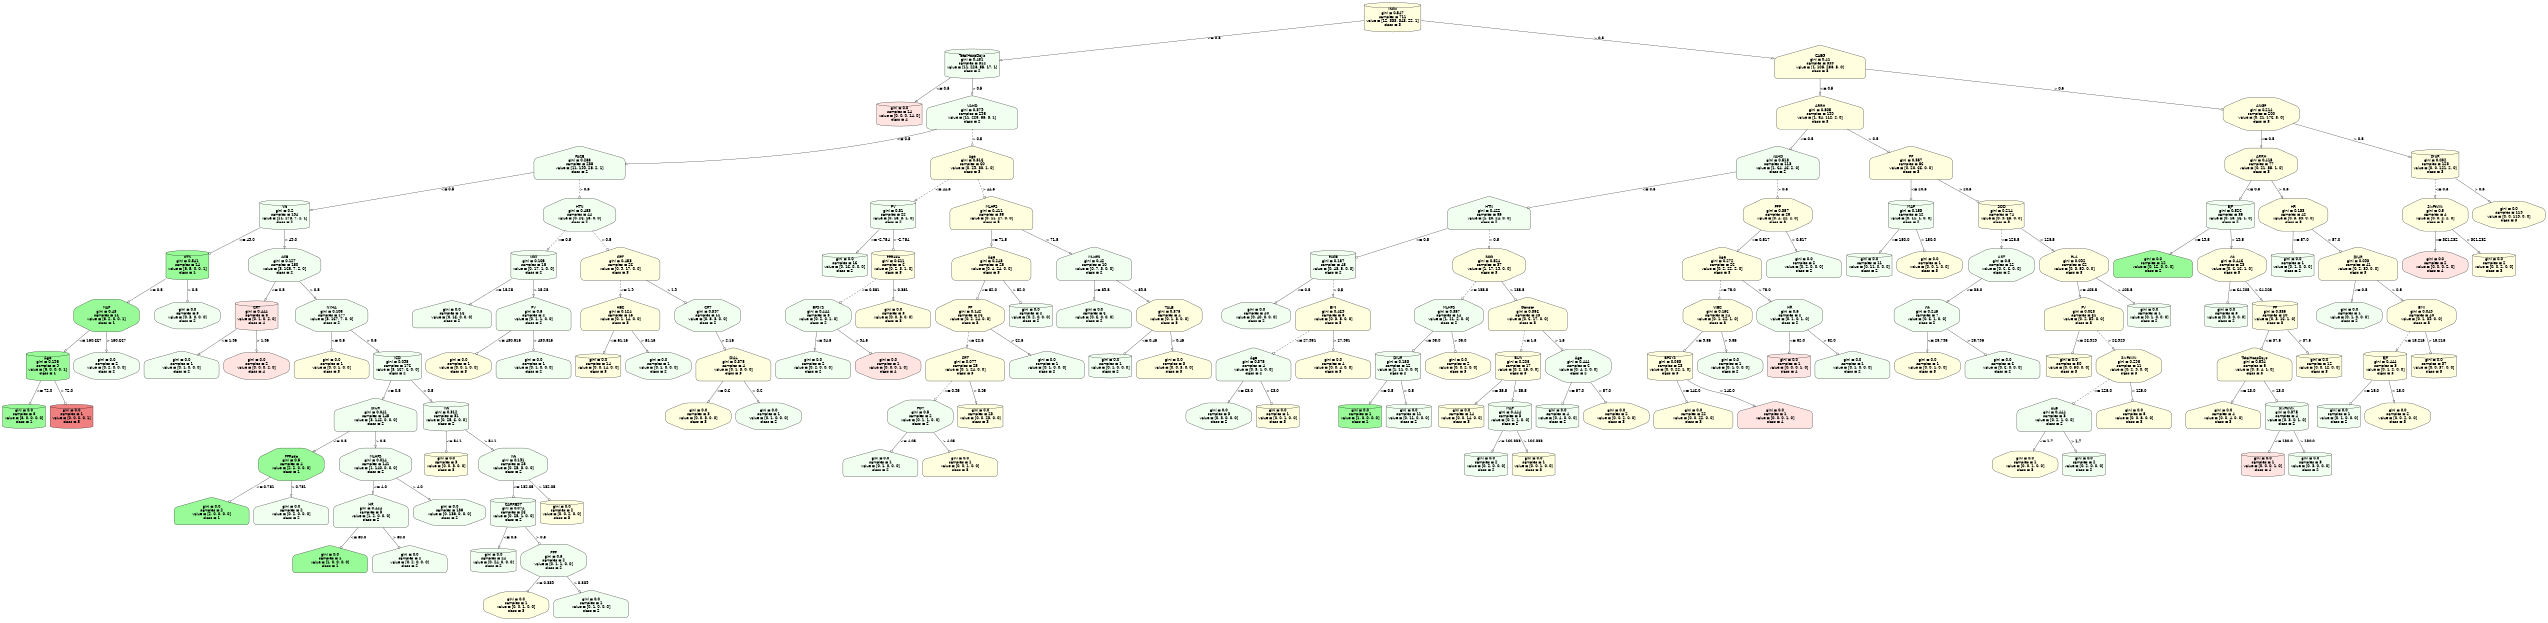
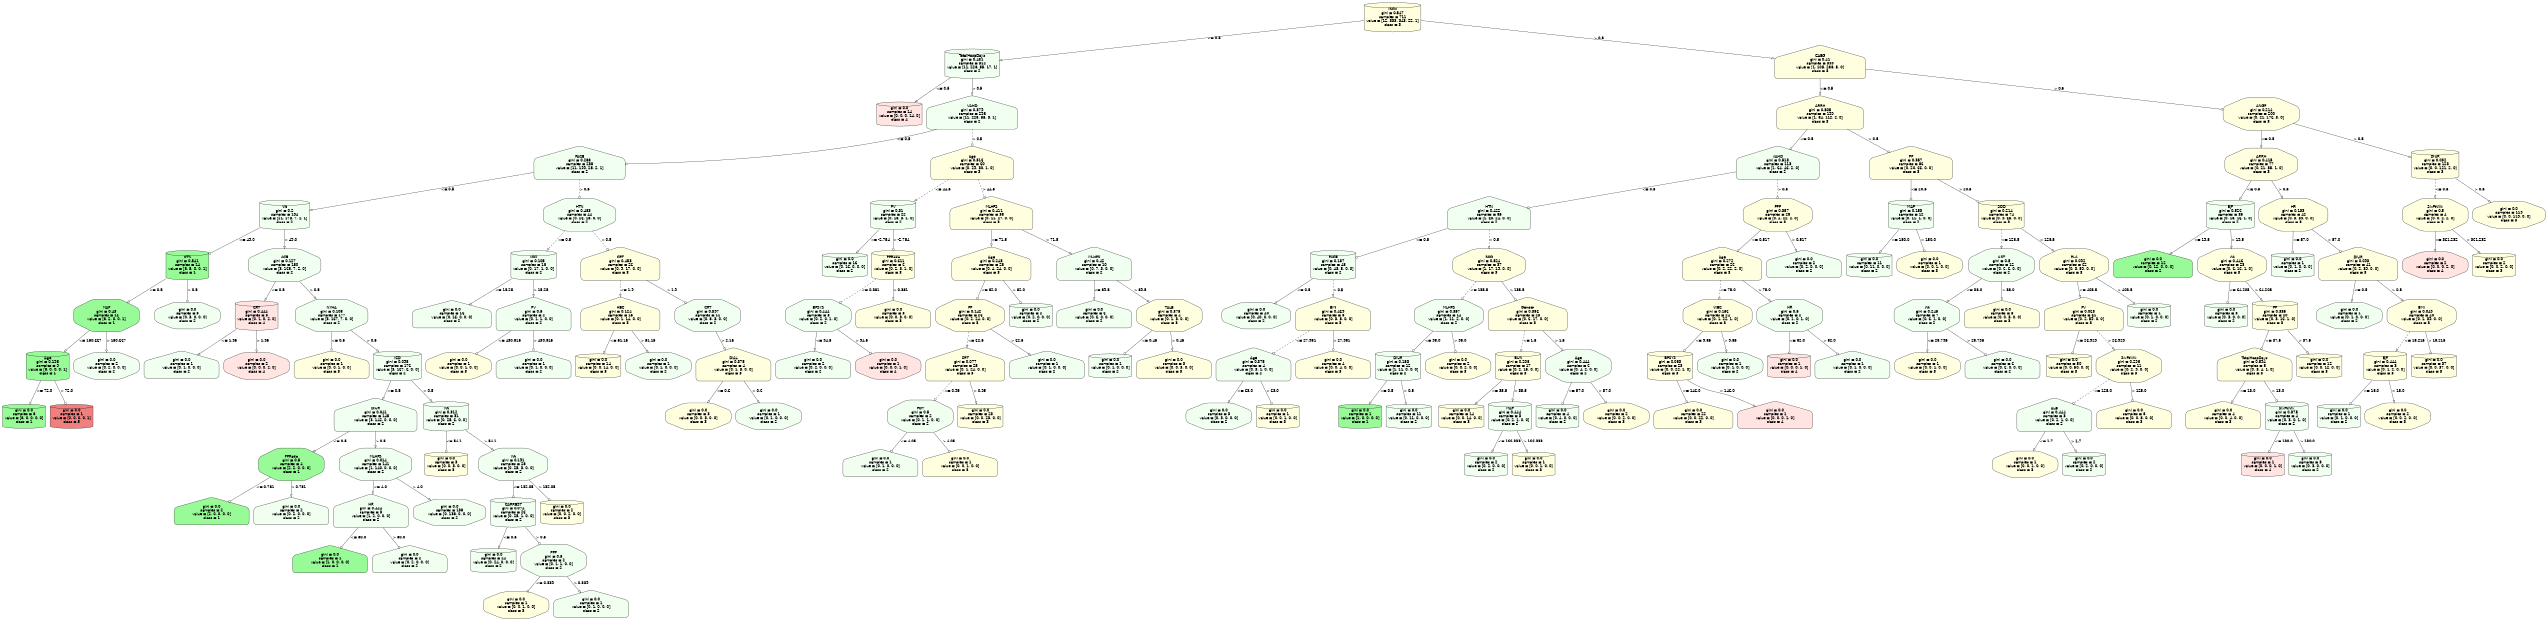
node "gini = 0.0 samples = 5 value = [0, 0, 5, 0, 0] class = 3": added
